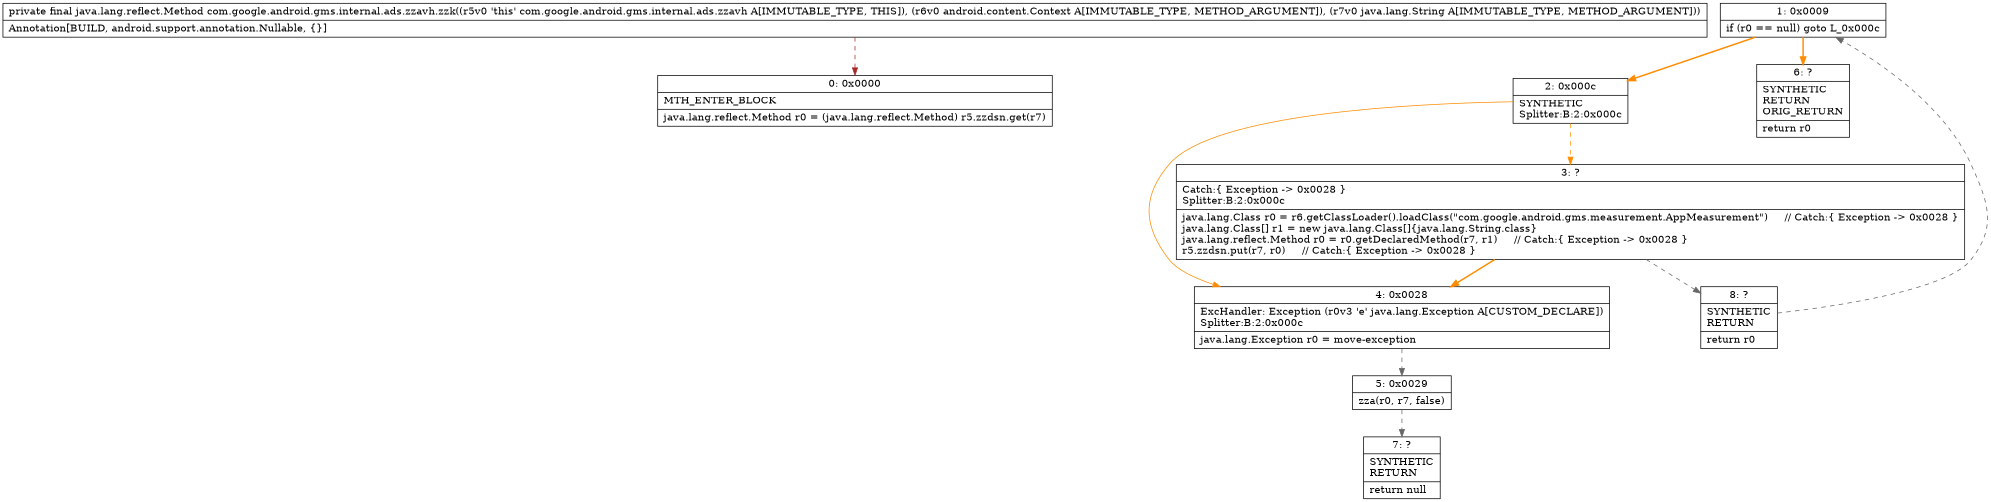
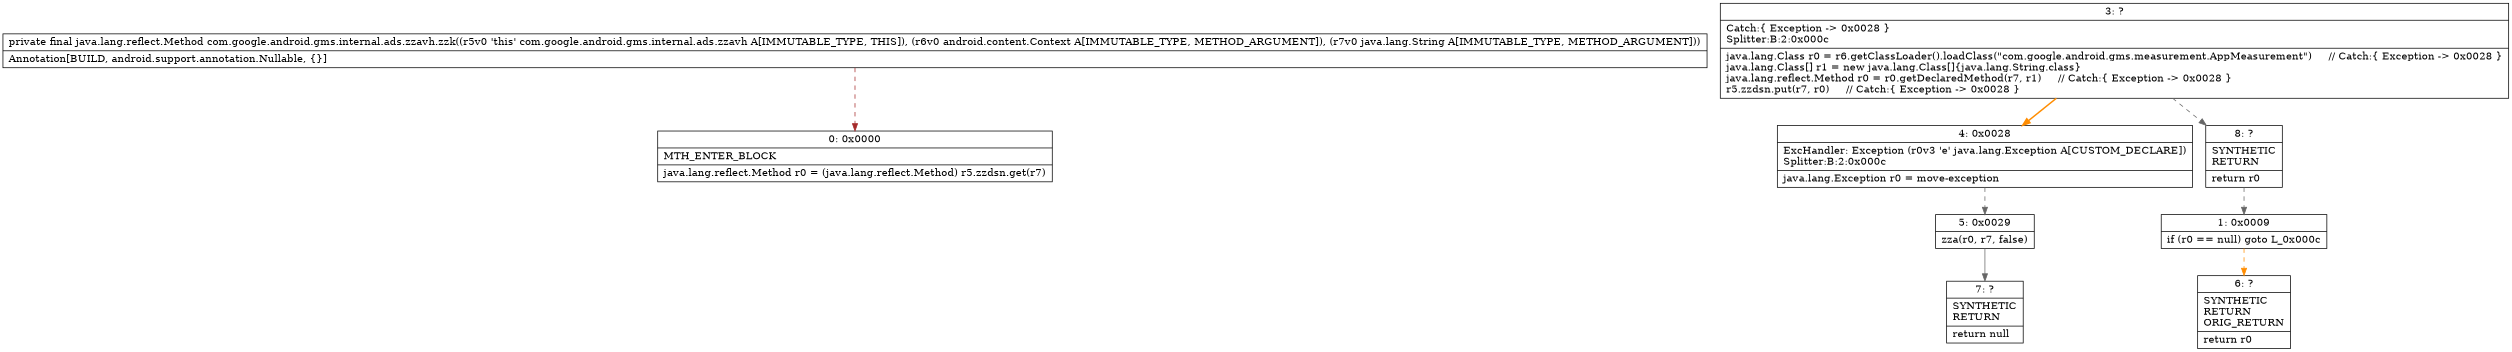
edge "1: 0x0009" -> "6: ?": style bold -> dashed
node "2: 0x000c": removed
edge "5: 0x0029" -> "7: ?": style dashed -> solid
